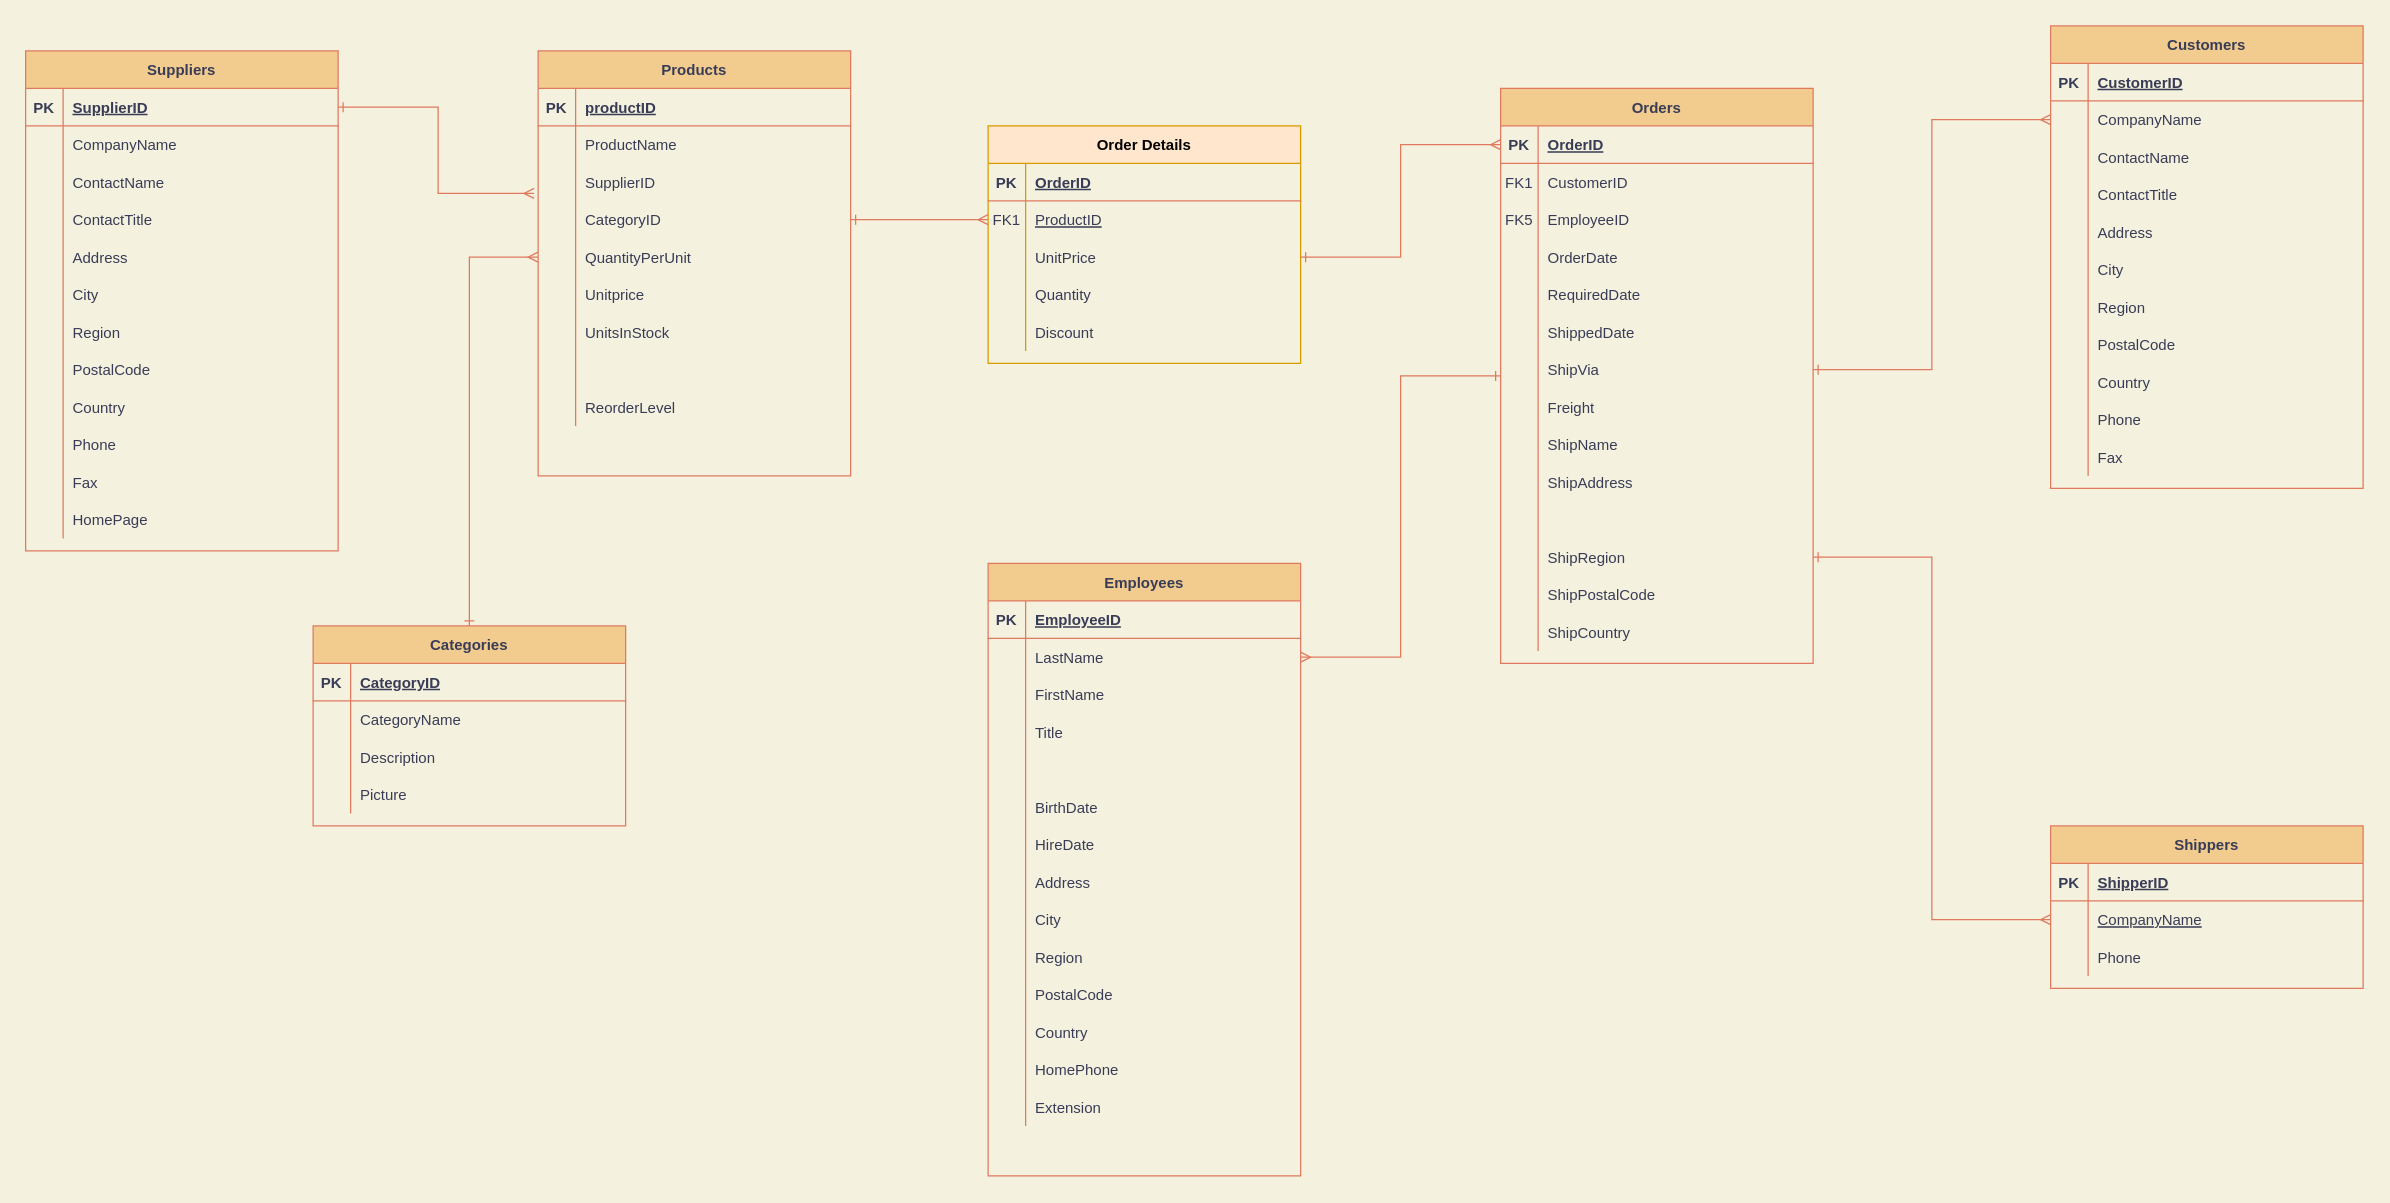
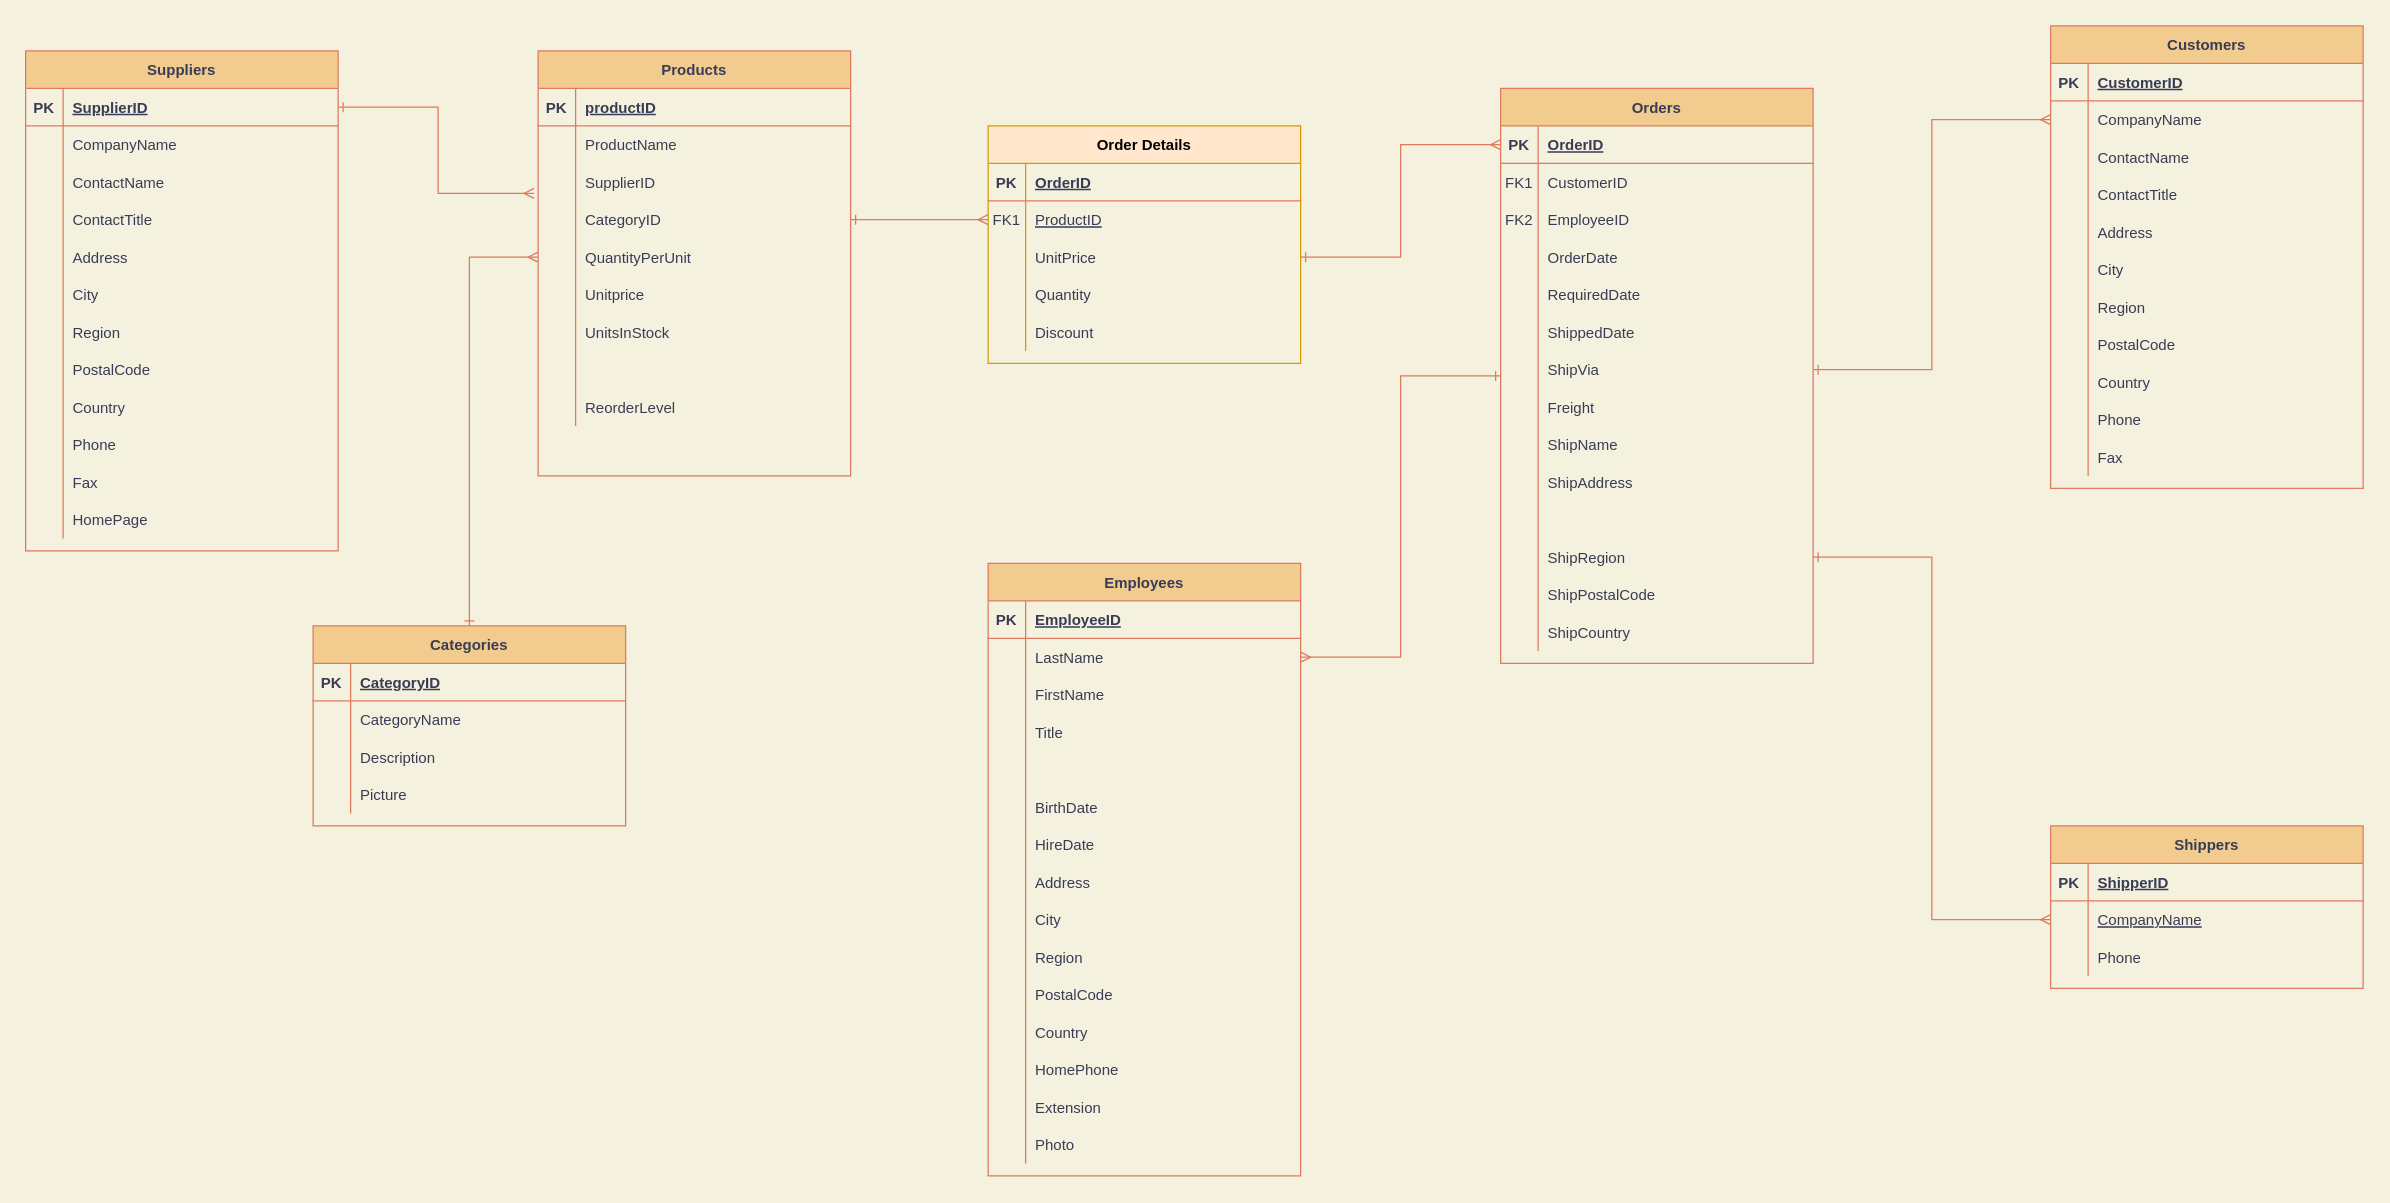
node "FK5": label "FK5" -> "FK2"
node "Photo": added
